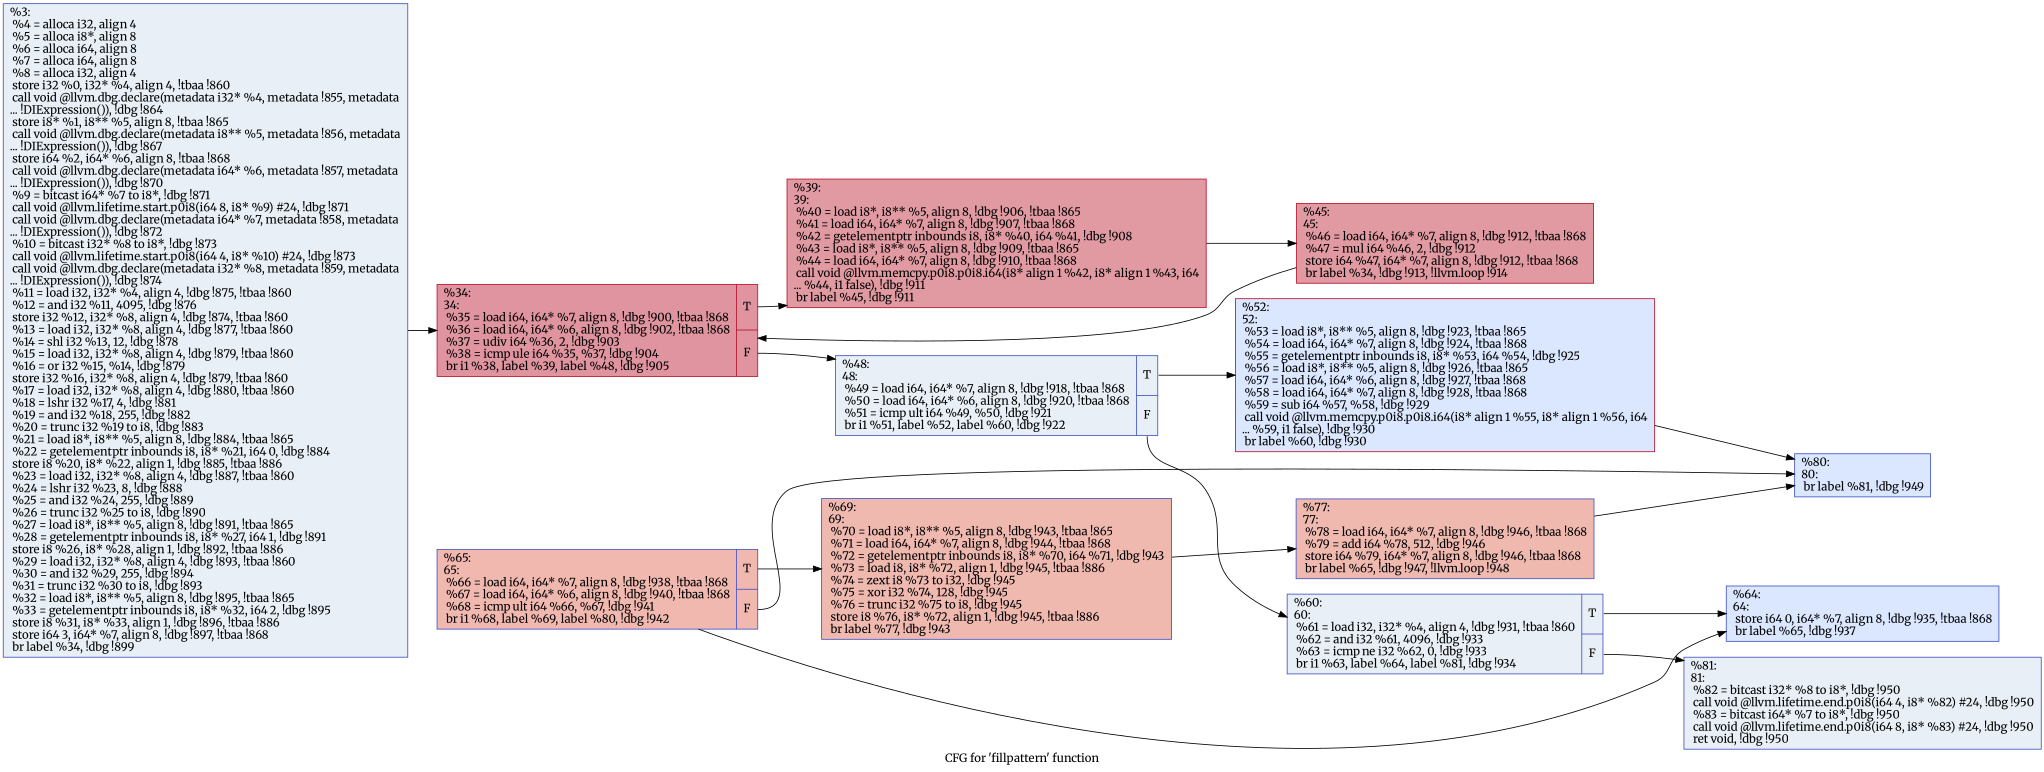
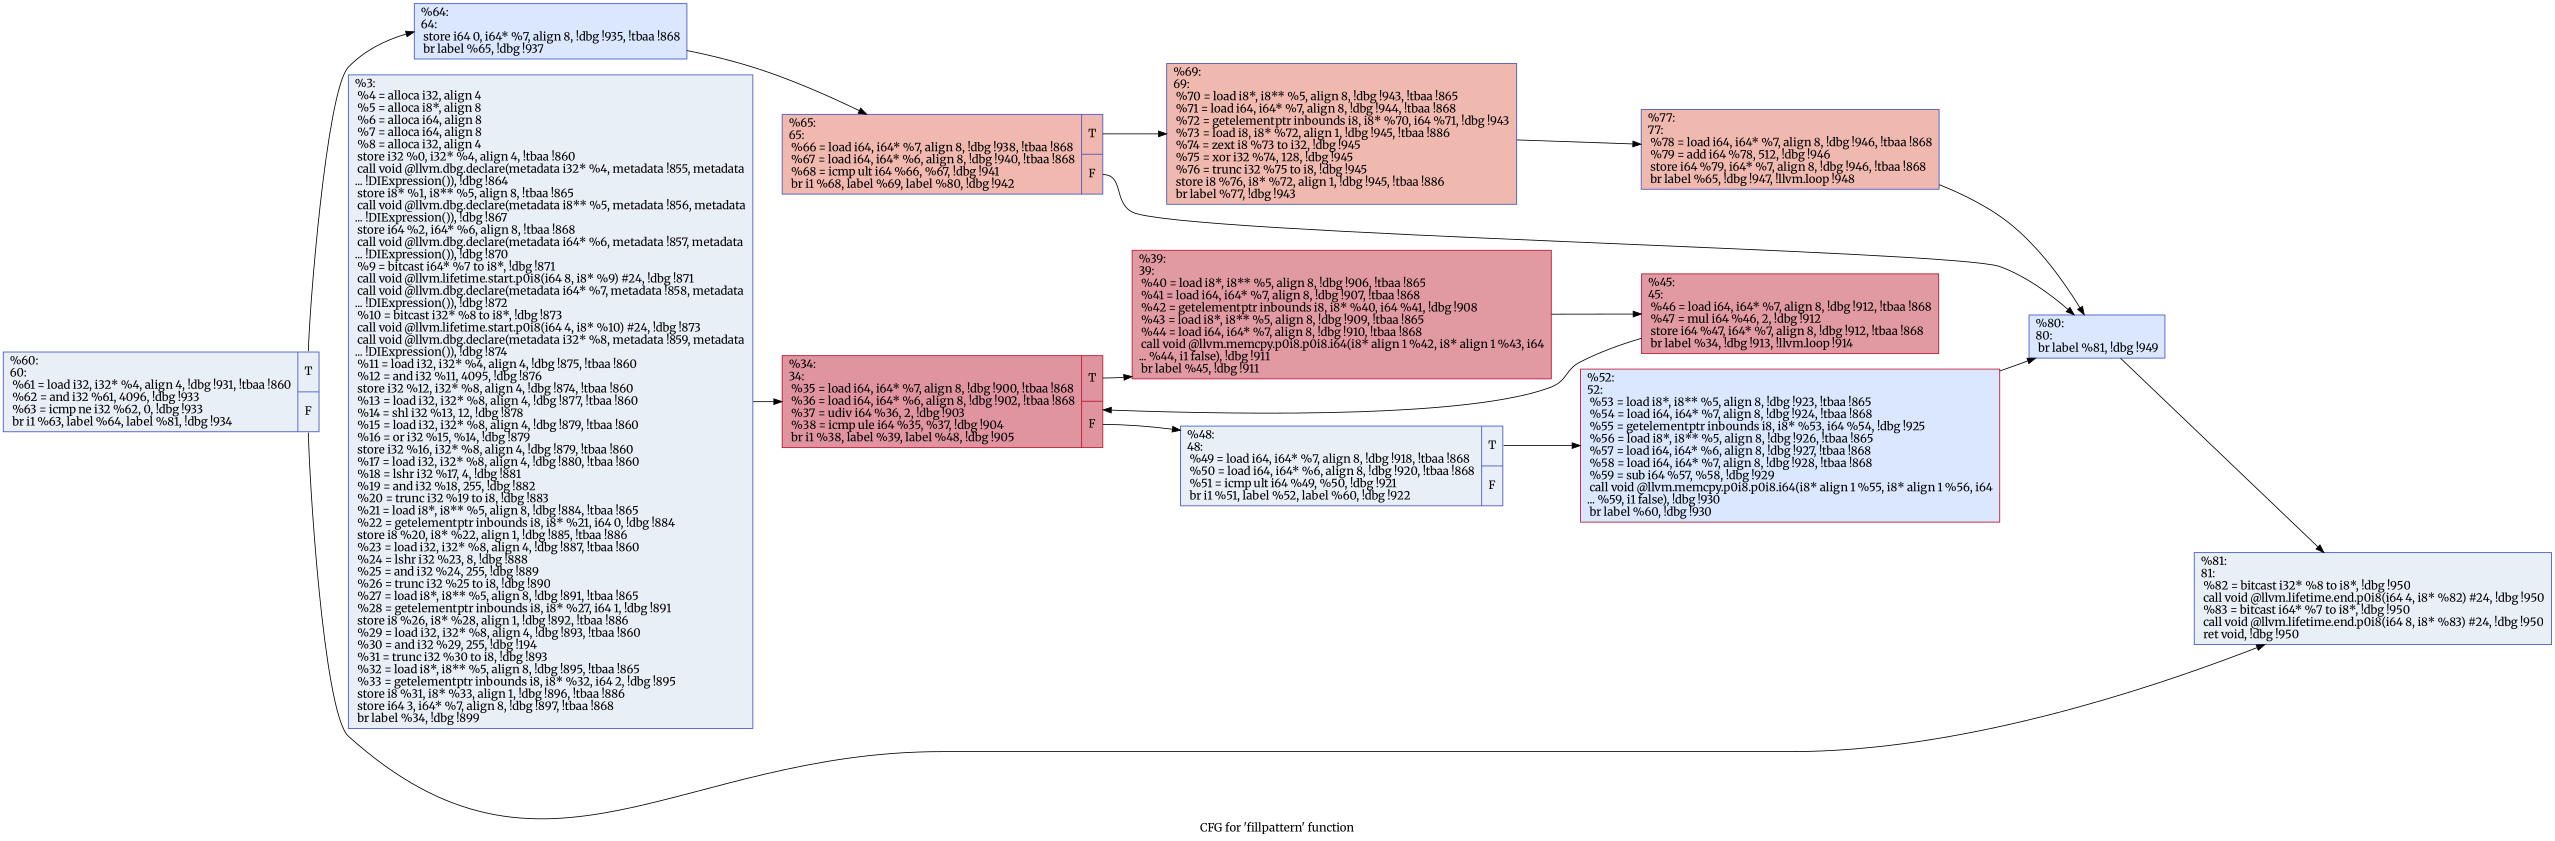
edge "%80:" -> "%81:": added
edge "%48:" -> "%60:": removed
node "%3:": text "%30 = and i32 %29, 255, !dbg !894" -> "%30 = and i32 %29, 255, !dbg !194"
edge "%65:" -> "%64:": reversed
